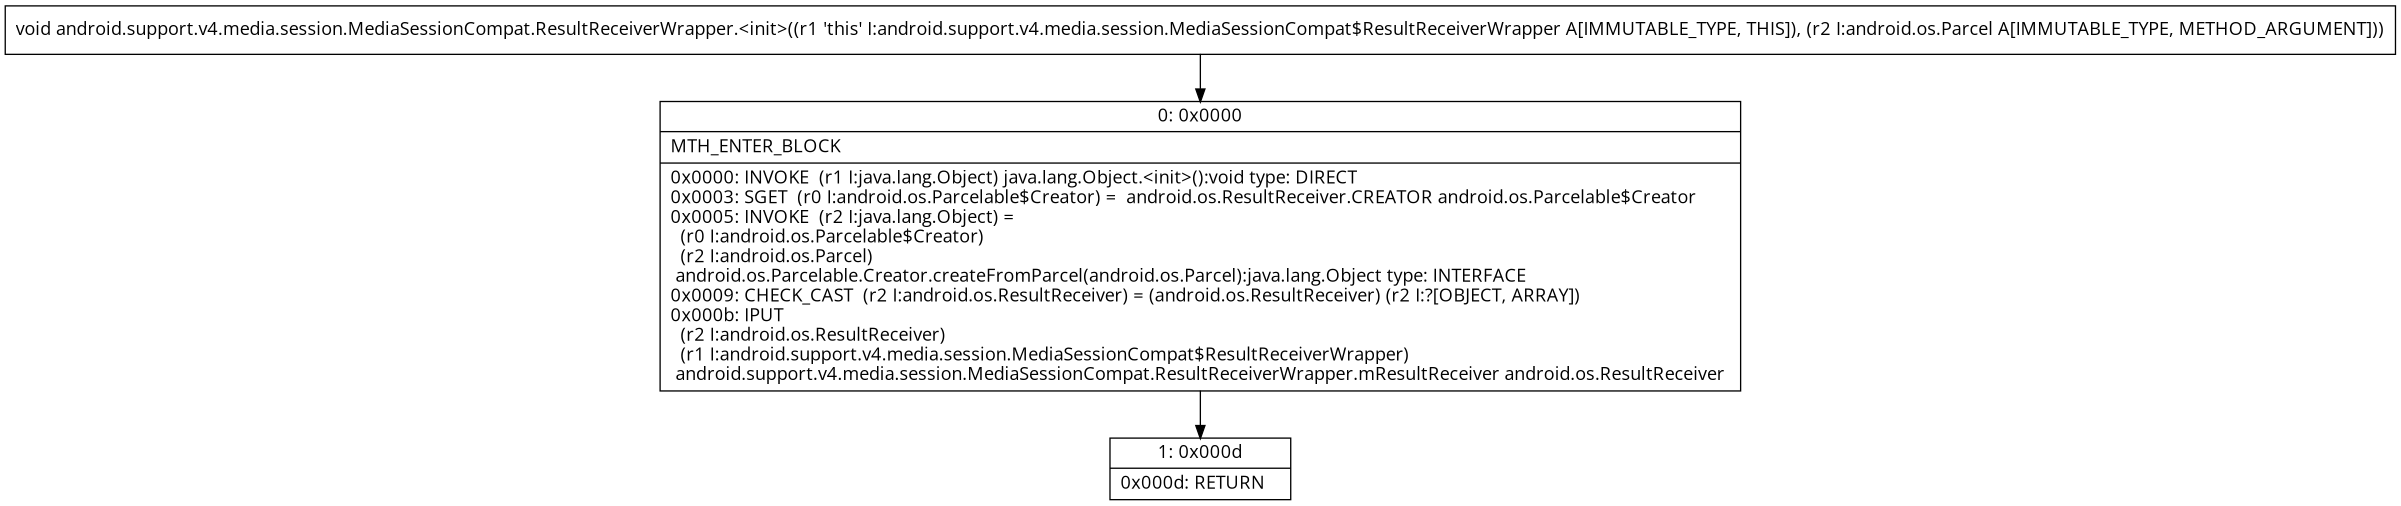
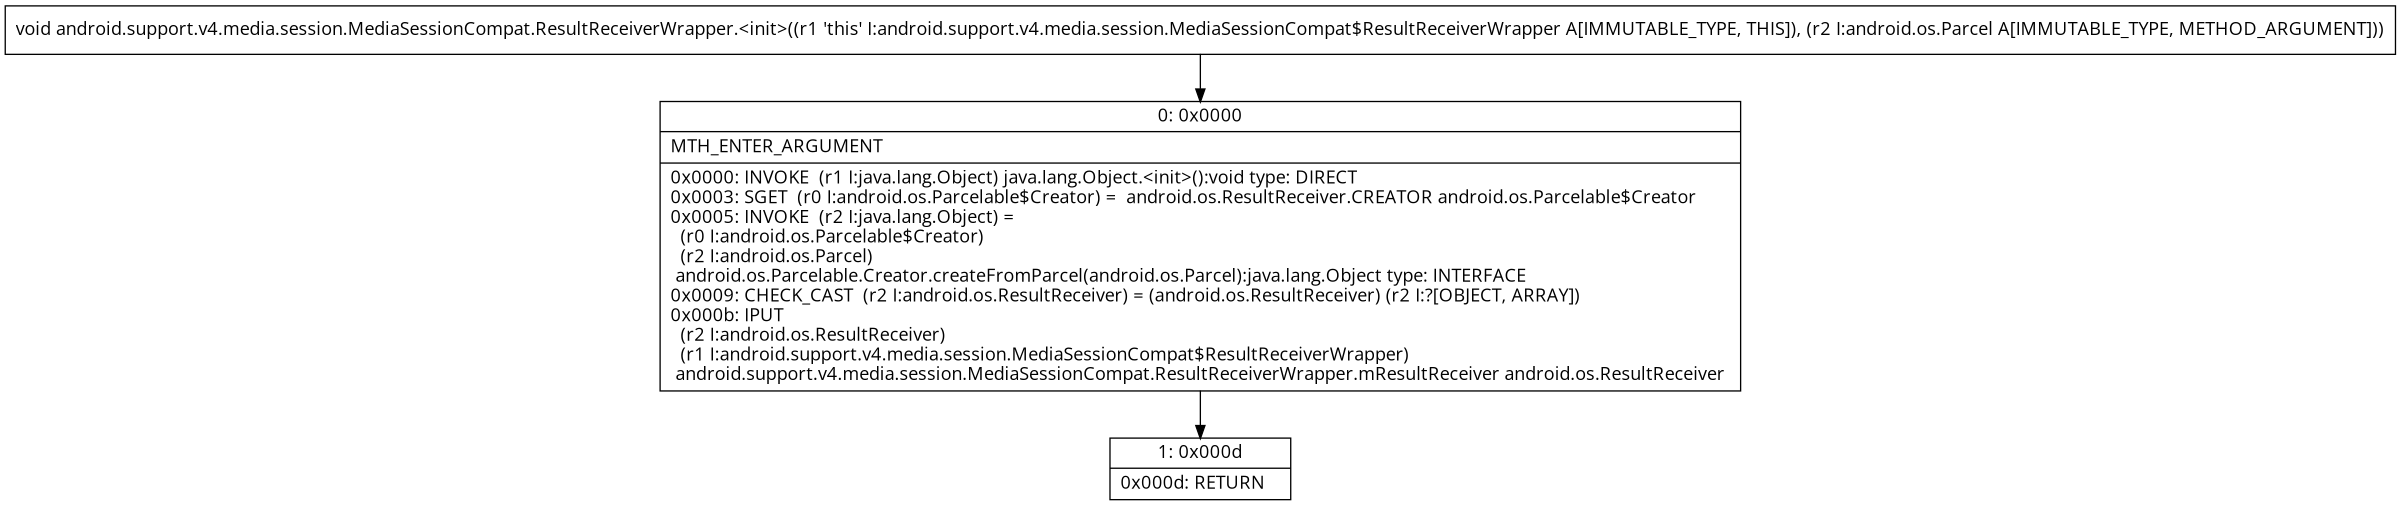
node "0: 0x0000": text "MTH_ENTER_BLOCK" -> "MTH_ENTER_ARGUMENT"
